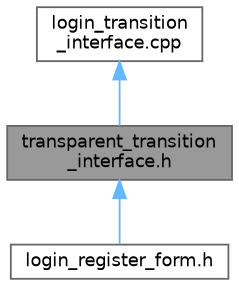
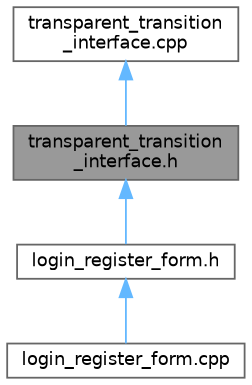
node "login_transition _interface.cpp": label "login_transition _interface.cpp" -> "transparent_transition _interface.cpp"
node "login_register_form.cpp": added
